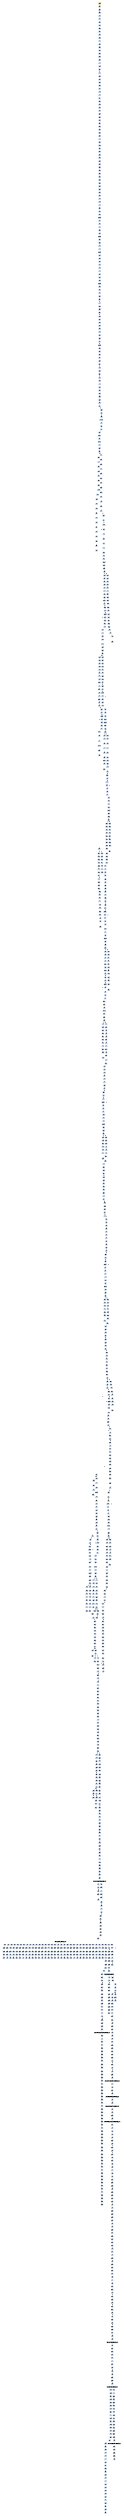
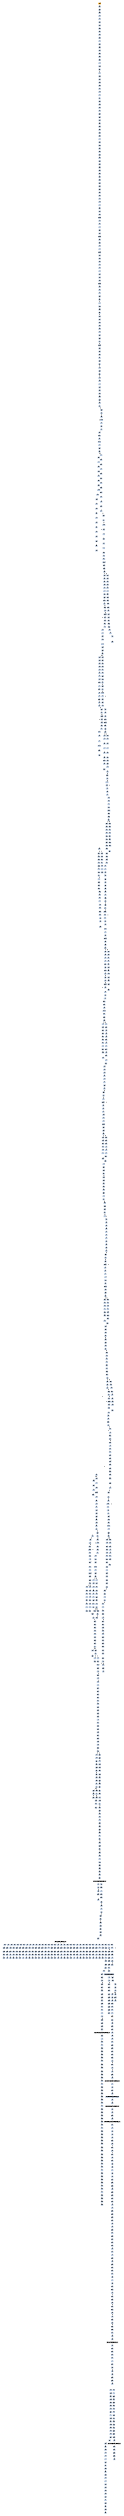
node "ENCODEPOINTER-KERNEL32-DLL": removed
